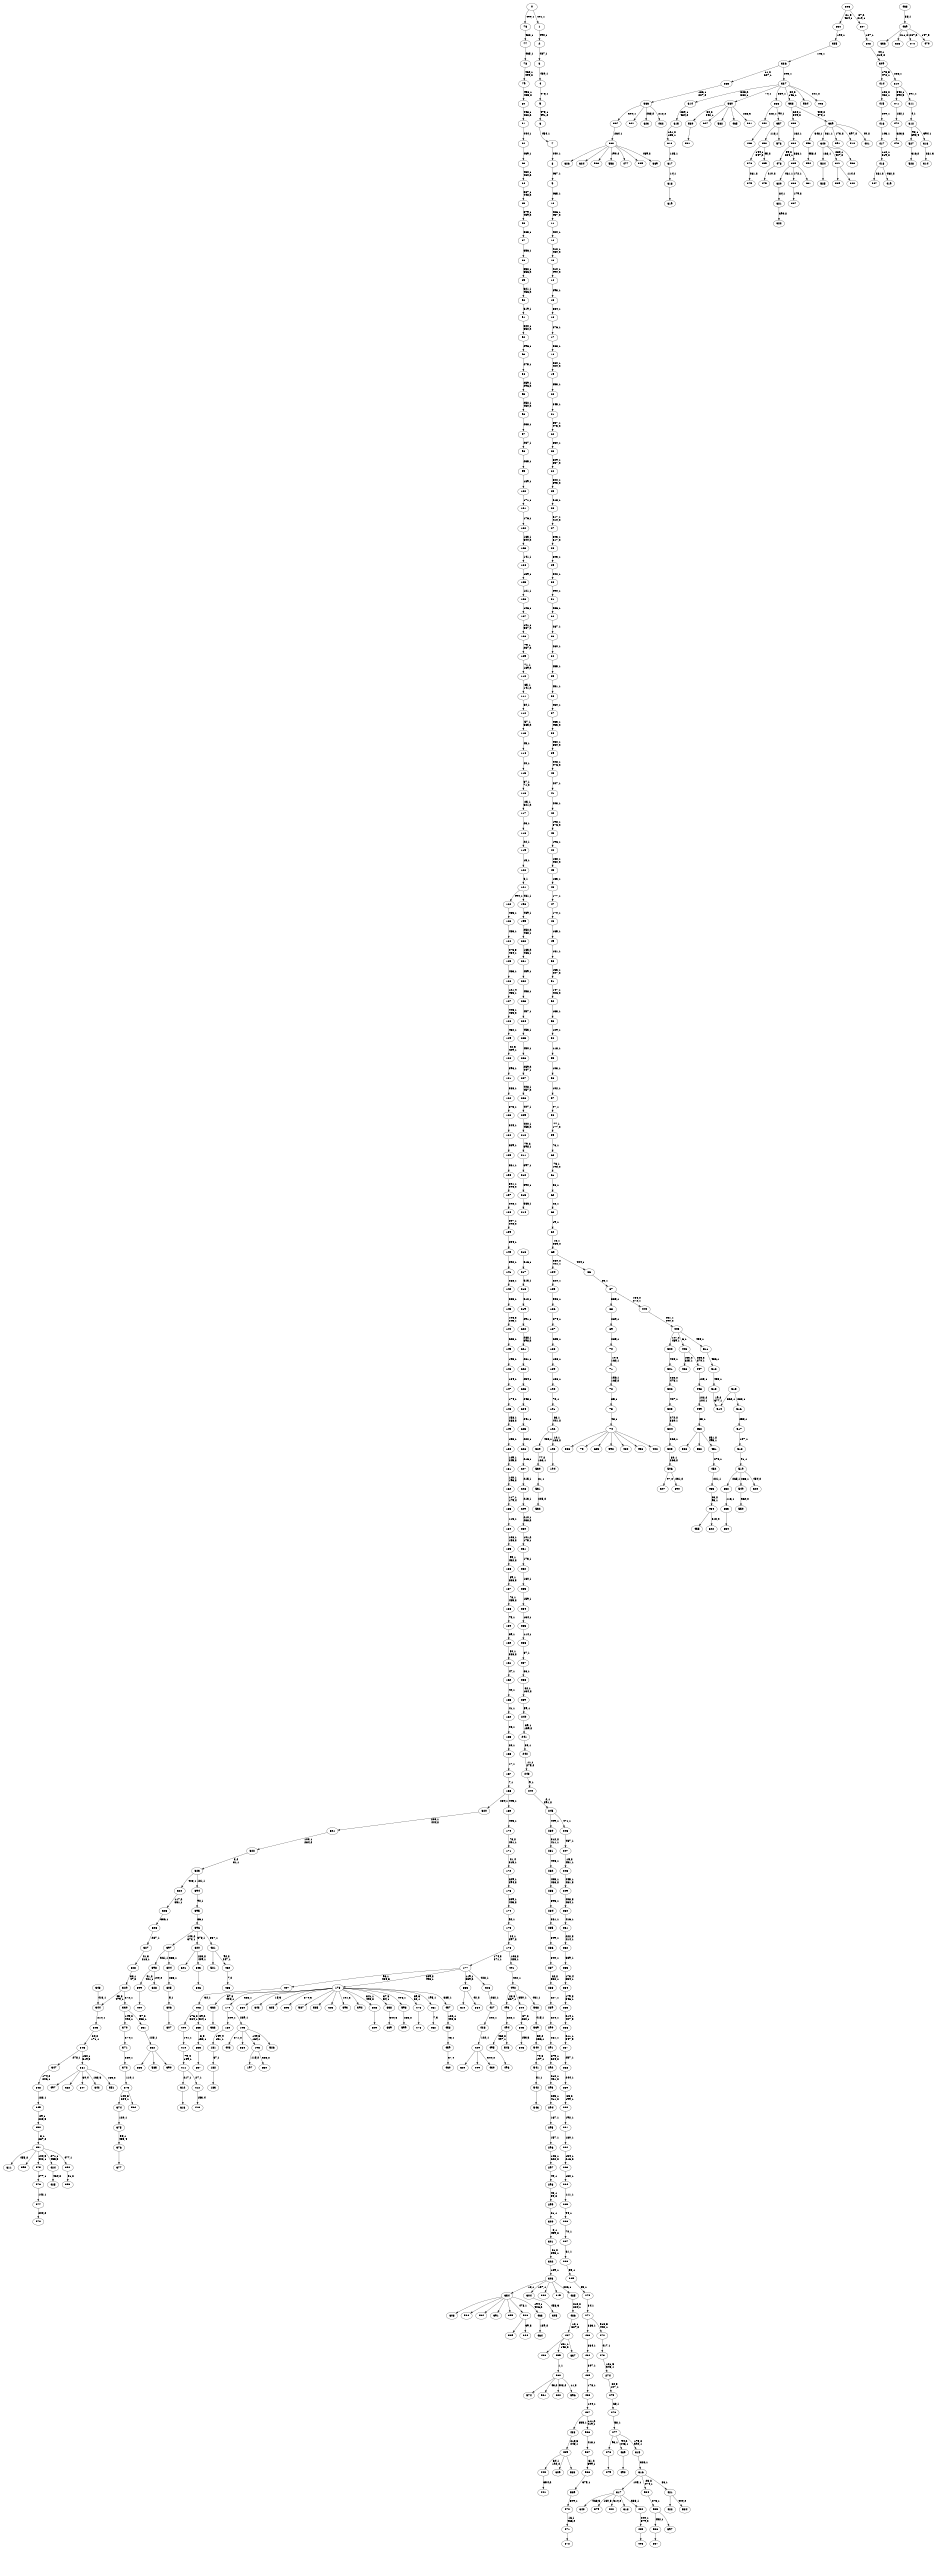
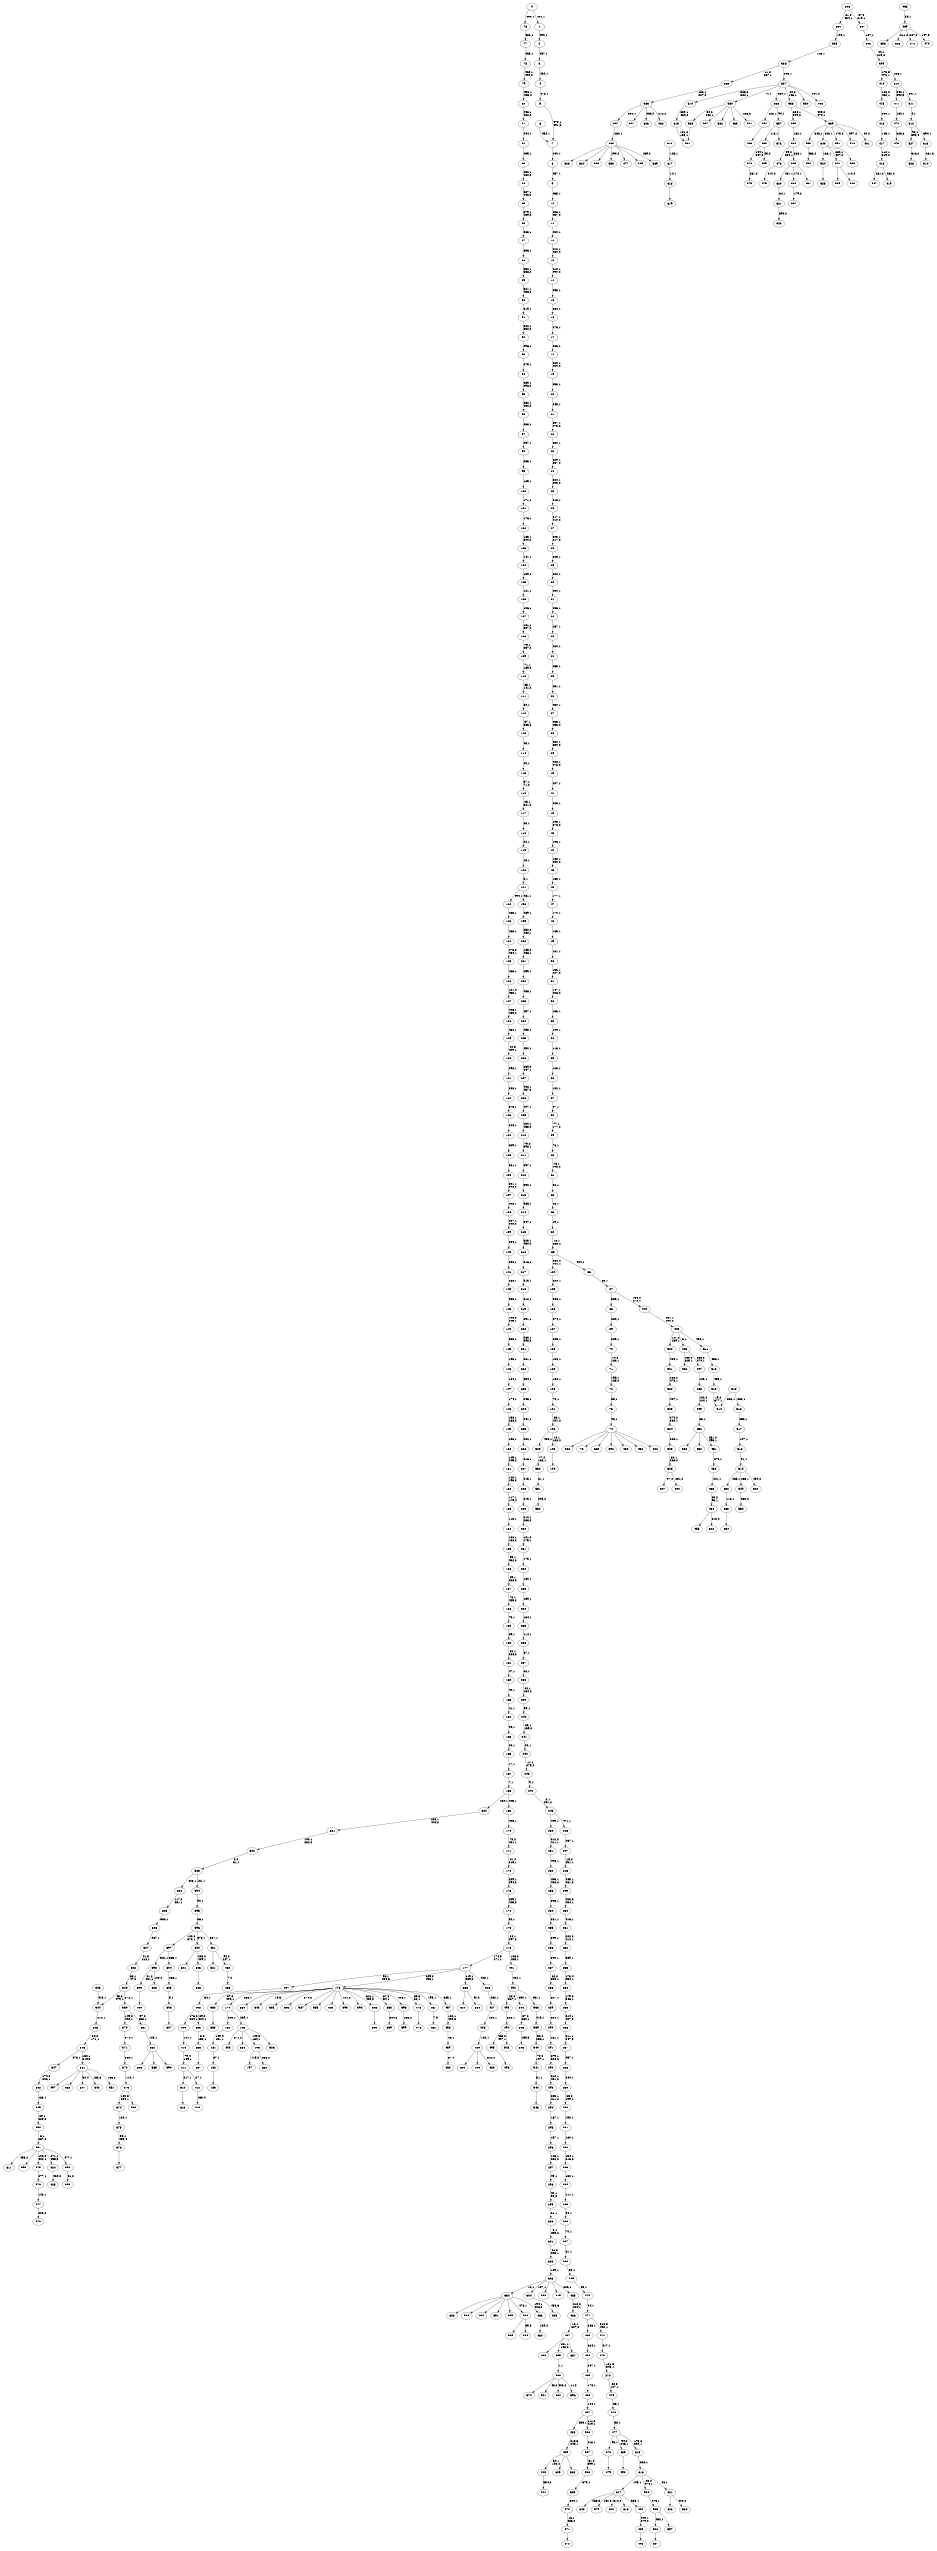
edge "5" -> "6": now "5" -> "7"
edge "615" -> "616": now "615" -> "581"
edge "339" -> "340": label "261,1" -> "308,1"
node "215": added
